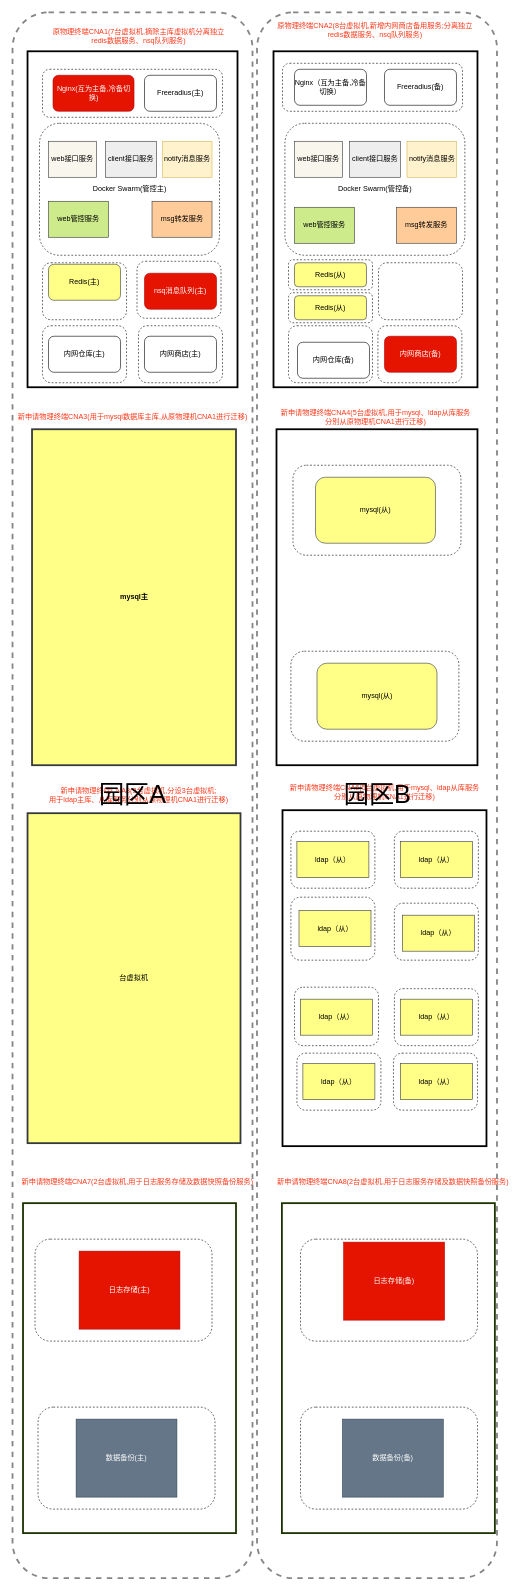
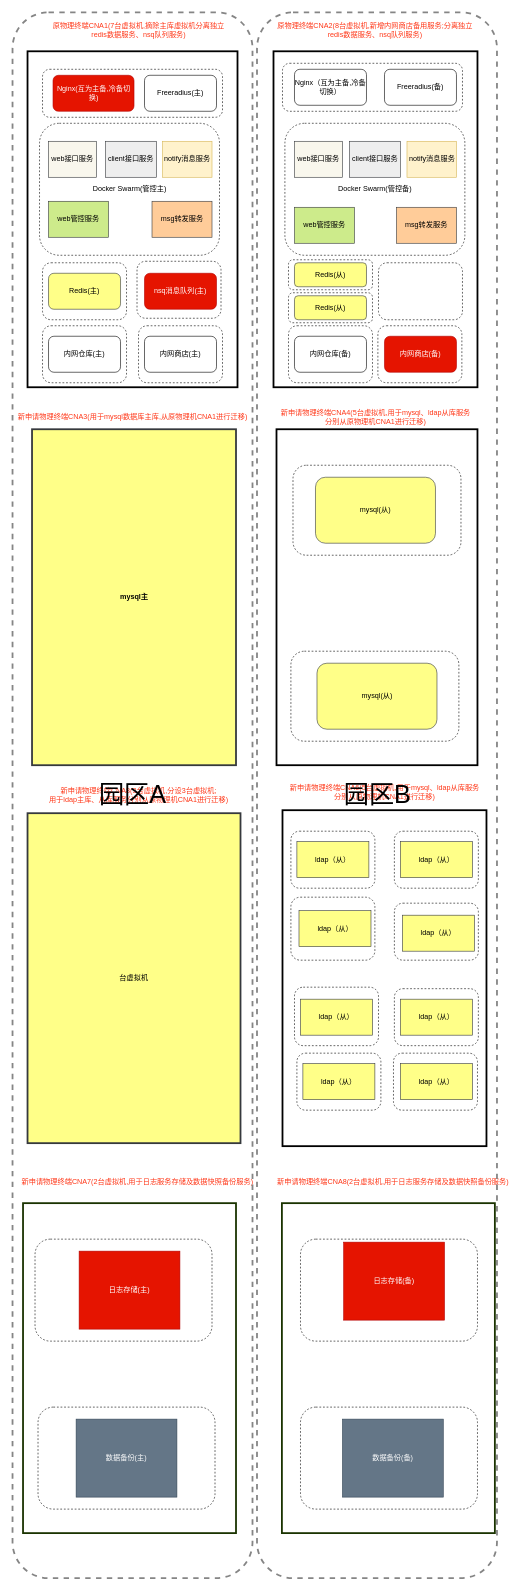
node "原物理终端CNA1(7台虚拟机,摘除主库虚拟机分离独立 redis数据服务、nsq队列服务)": moved (138, 36) -> (138, 30)
node "Redis(主)": moved (84, 282) -> (84, 291)
node "内网仓库(备)": moved (333, 360) -> (330, 354)
